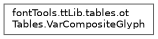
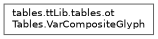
node "fontTools.ttLib.tables.ot Tables.VarCompositeGlyph": label "fontTools.ttLib.tables.ot Tables.VarCompositeGlyph" -> "tables.ttLib.tables.ot Tables.VarCompositeGlyph"
